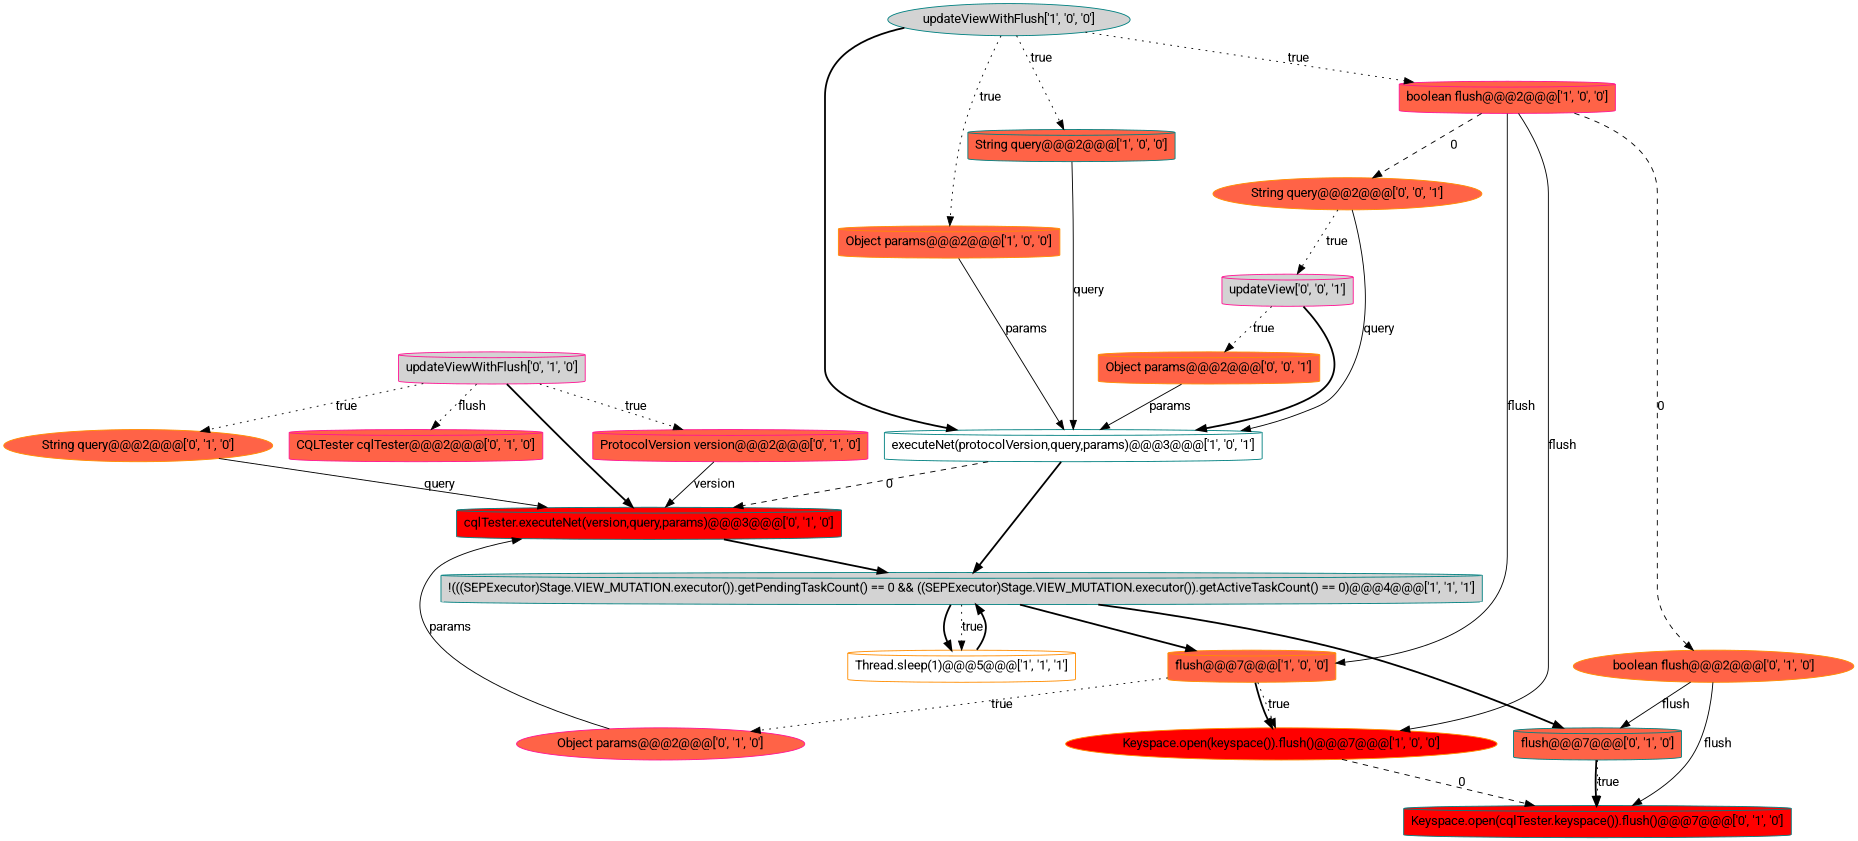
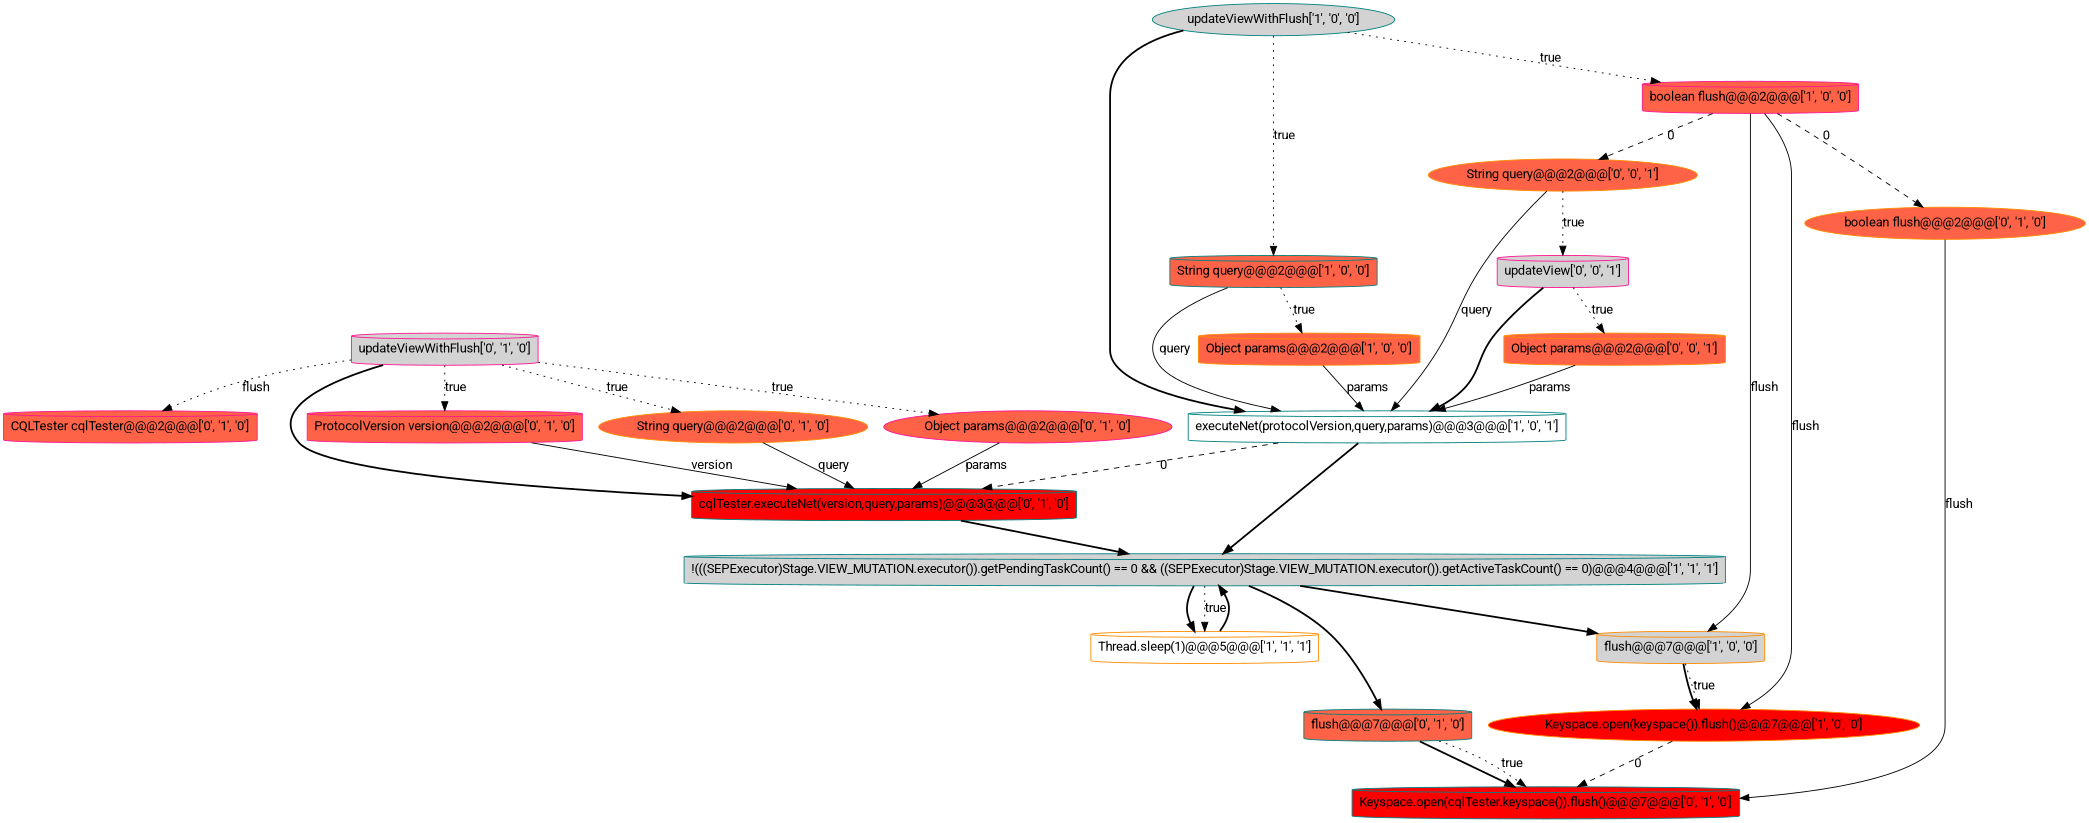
edge "updateViewWithFlush['1', '0', '0']" -> "Object params@@@2@@@['1', '0', '0']": now "String query@@@2@@@['1', '0', '0']" -> "Object params@@@2@@@['1', '0', '0']"
node "flush@@@7@@@['1', '0', '0']": fillcolor tomato -> lightgray
edge "boolean flush@@@2@@@['0', '1', '0']" -> "flush@@@7@@@['0', '1', '0']": removed, label "flush"
edge "flush@@@7@@@['1', '0', '0']" -> "Object params@@@2@@@['0', '1', '0']": now "updateViewWithFlush['0', '1', '0']" -> "Object params@@@2@@@['0', '1', '0']"
